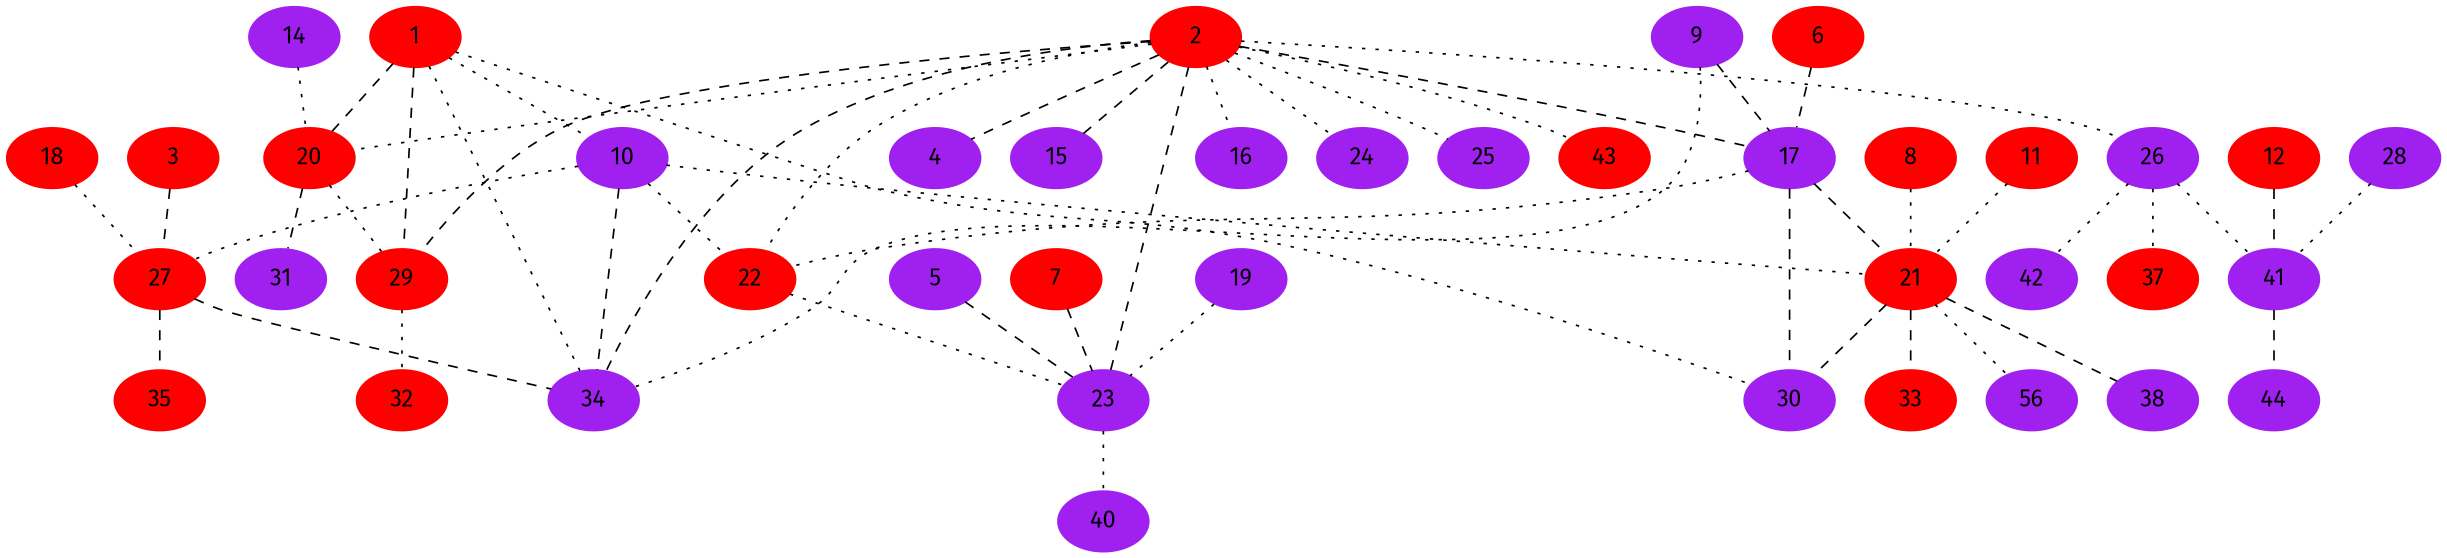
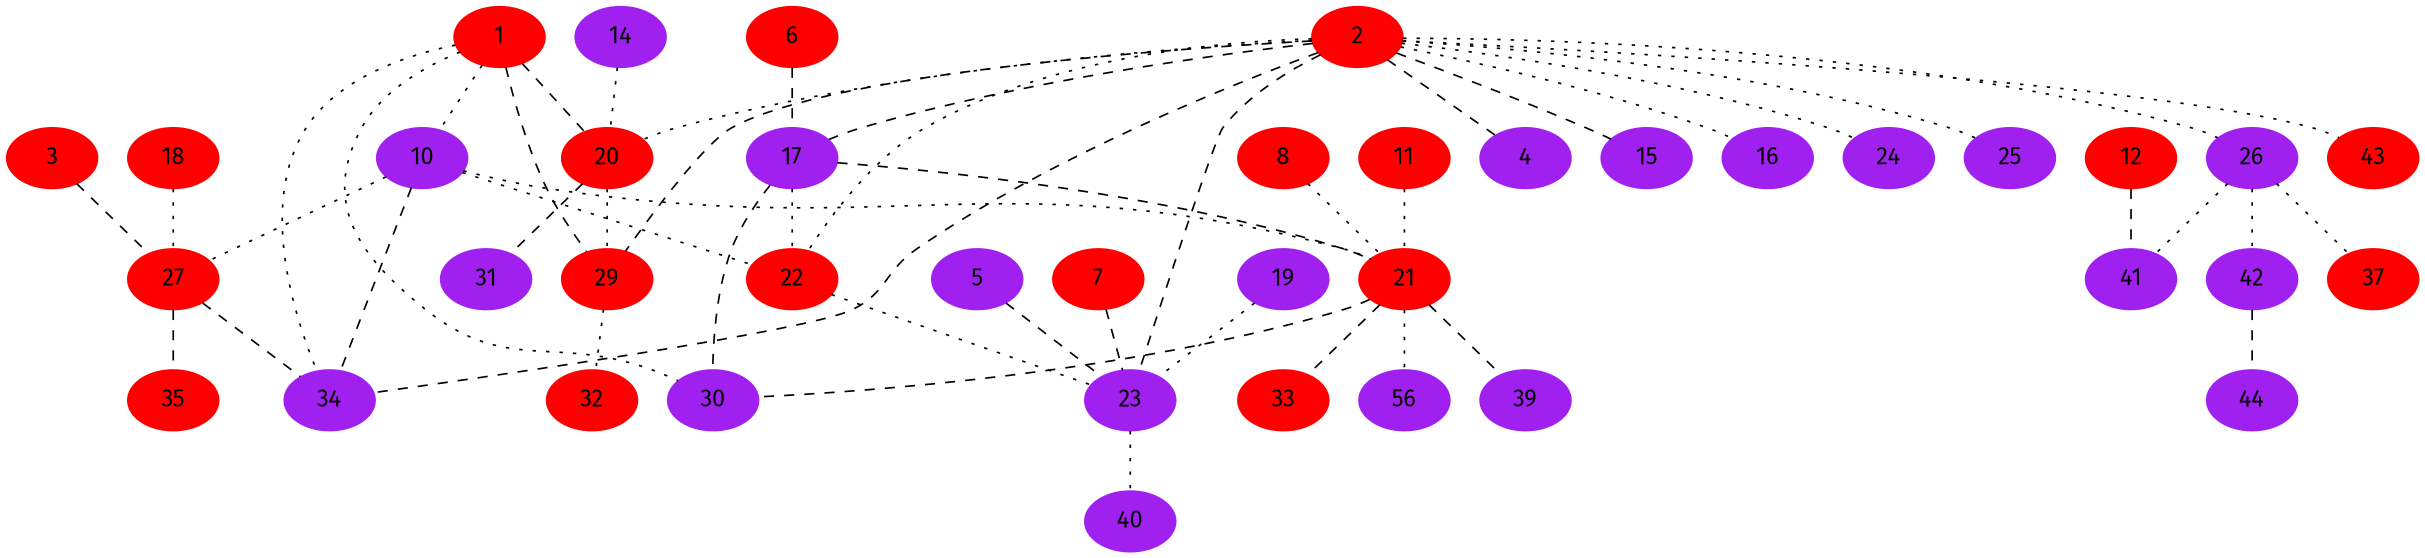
node "9": removed
node "28": removed
edge "41" -- "44": now "42" -- "44"
node "38": label "38" -> "39"
